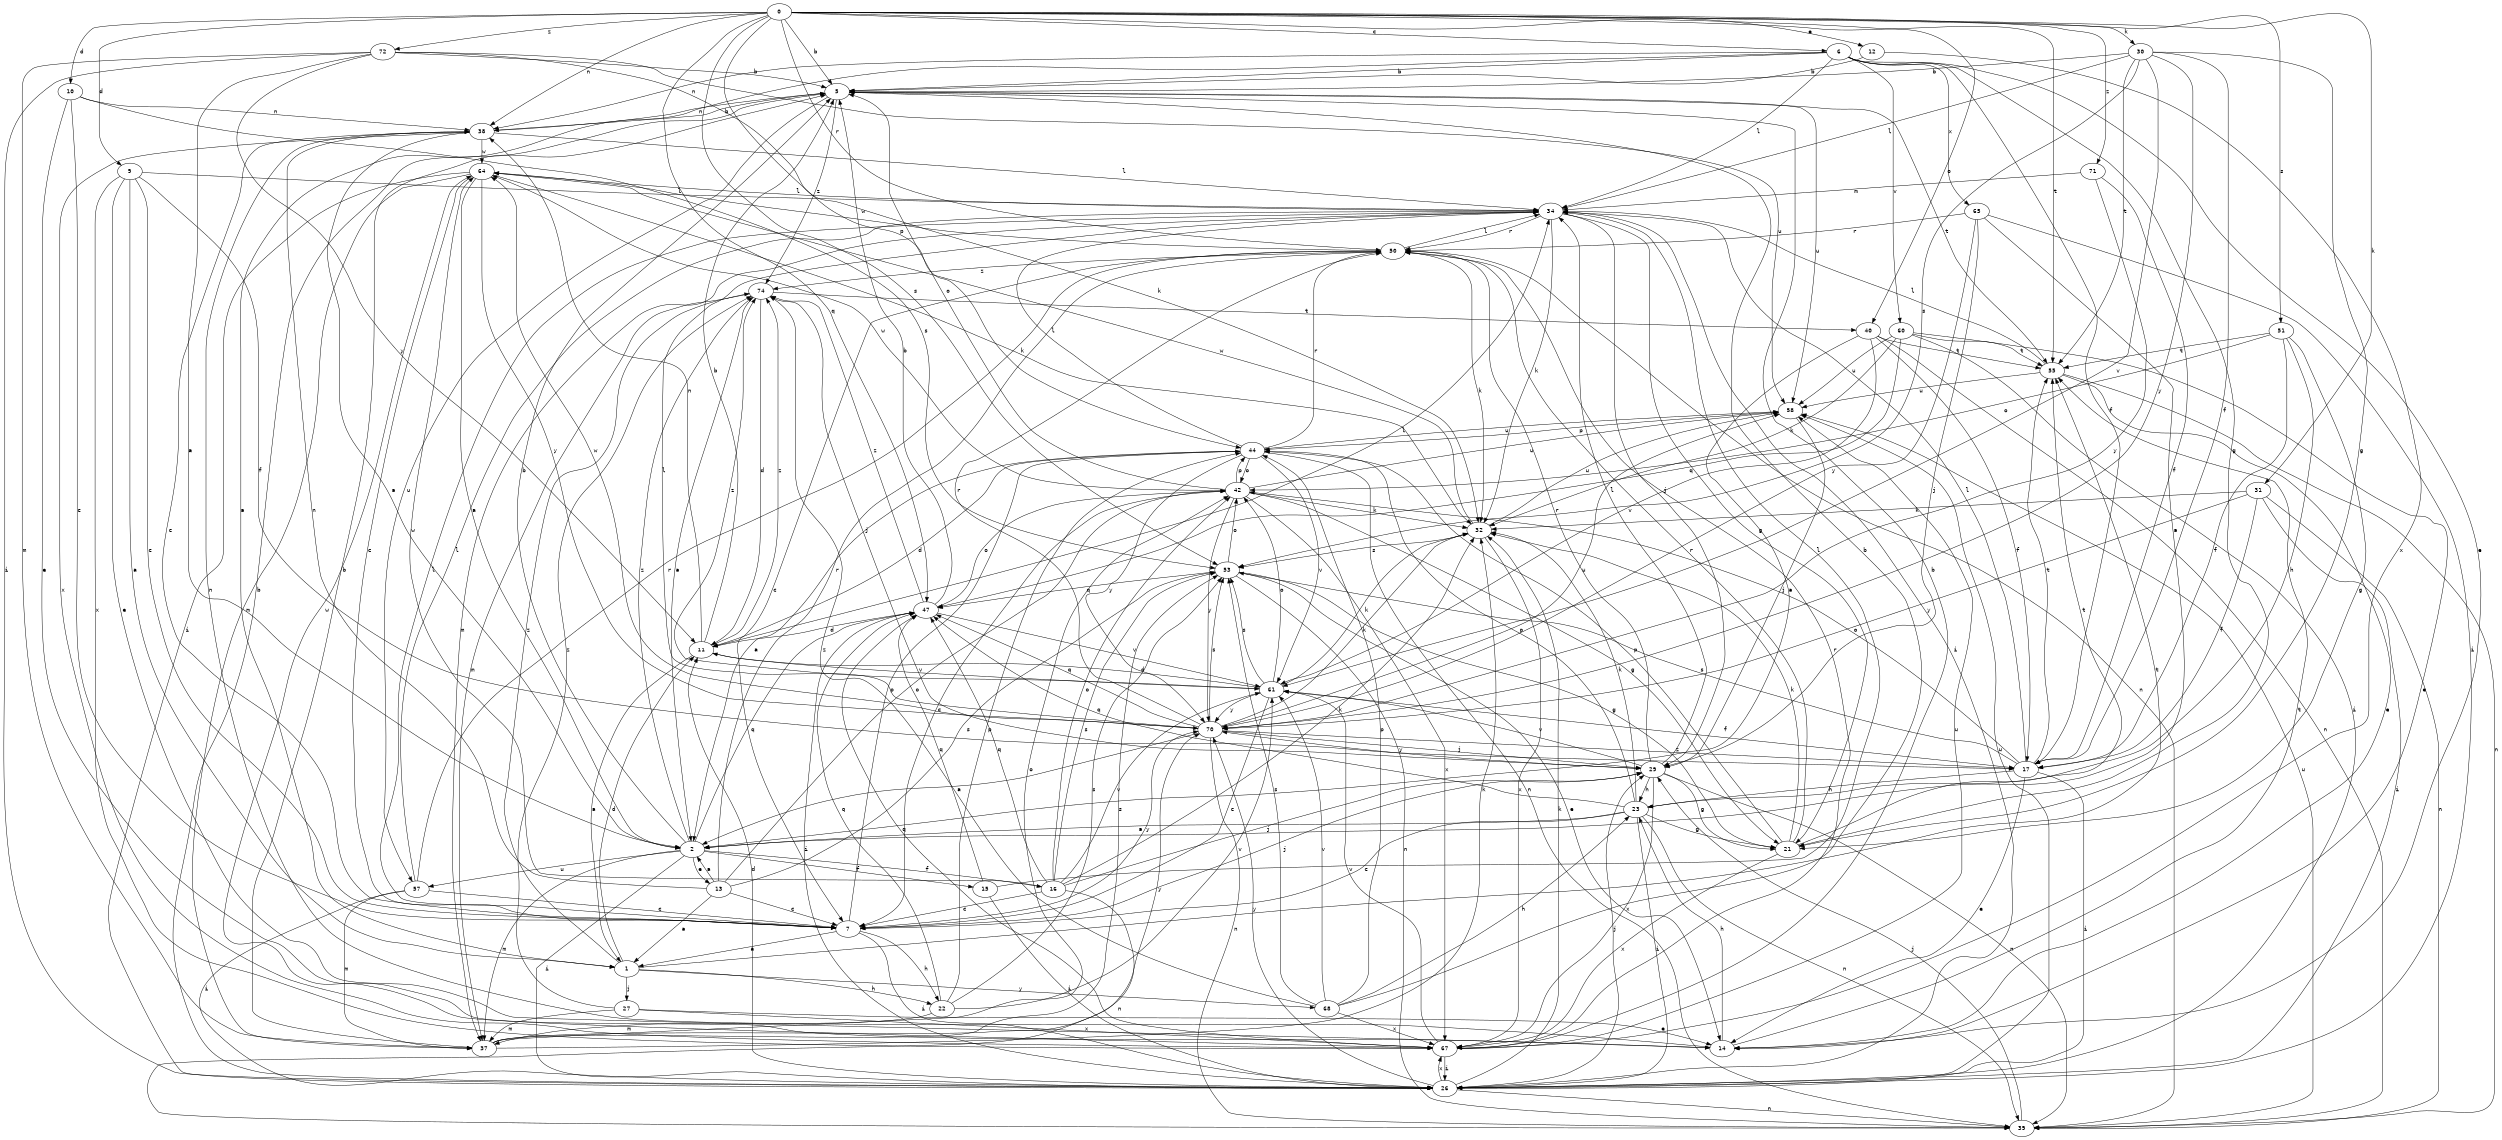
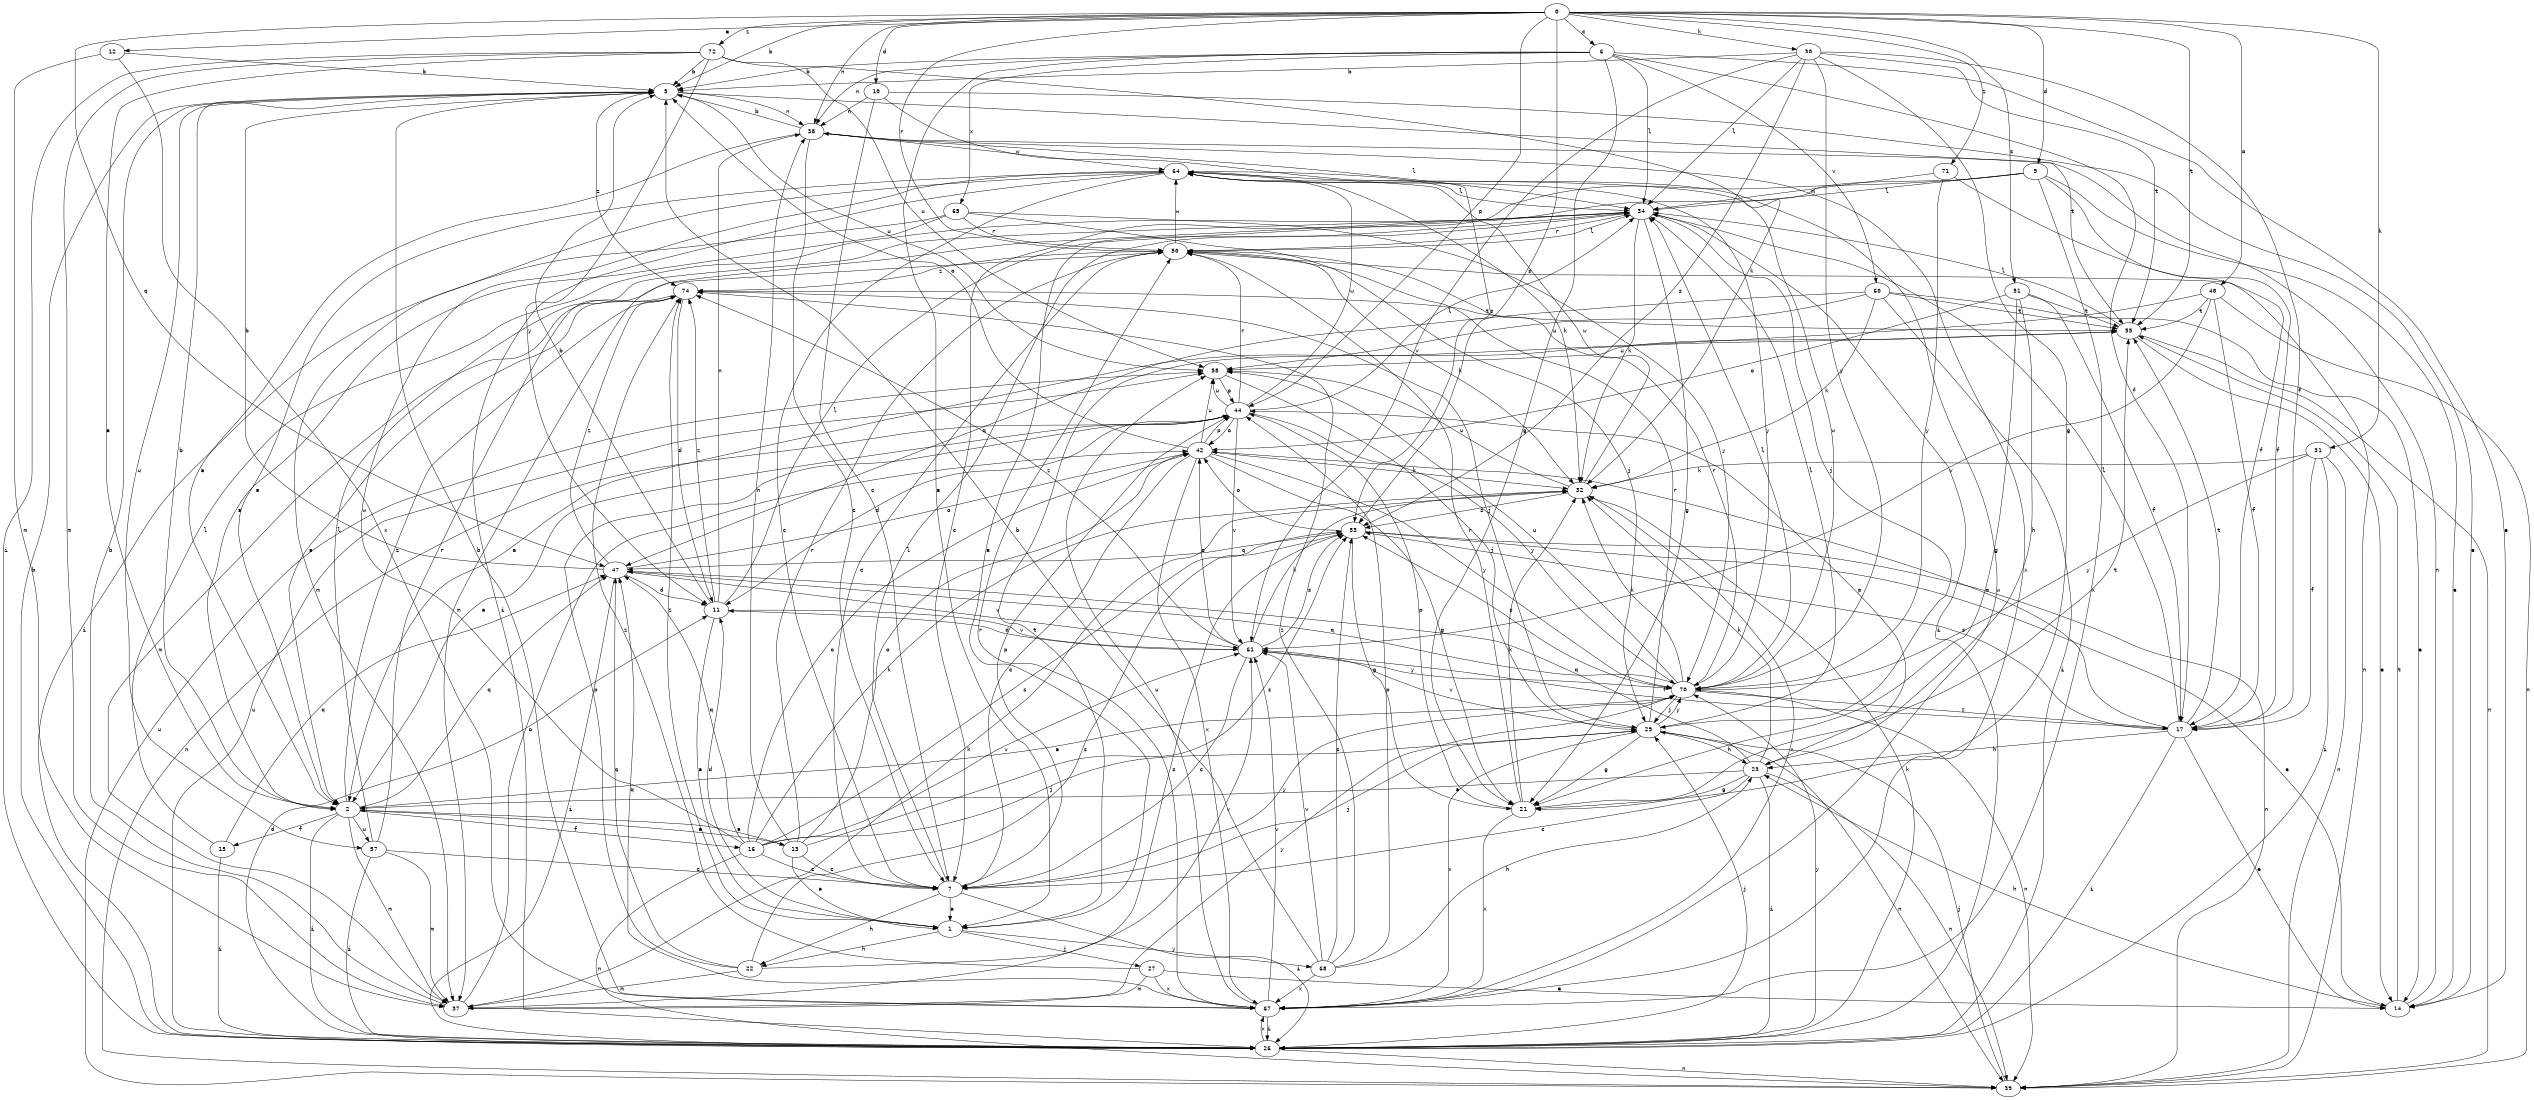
edge "74" -> "40": now "74" -> "55"
edge "42" -> "64": now "44" -> "64"
edge "12" -> "37": added, label "m"
